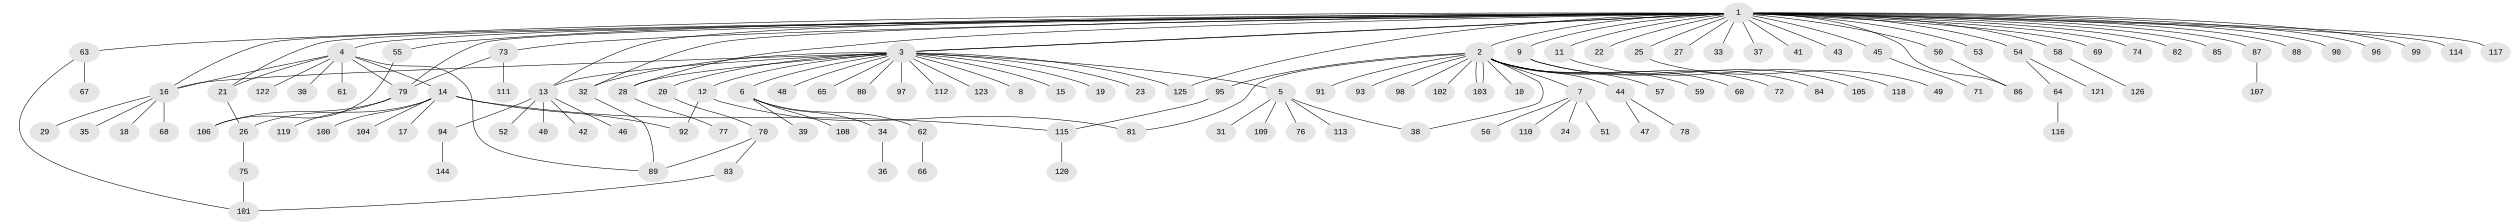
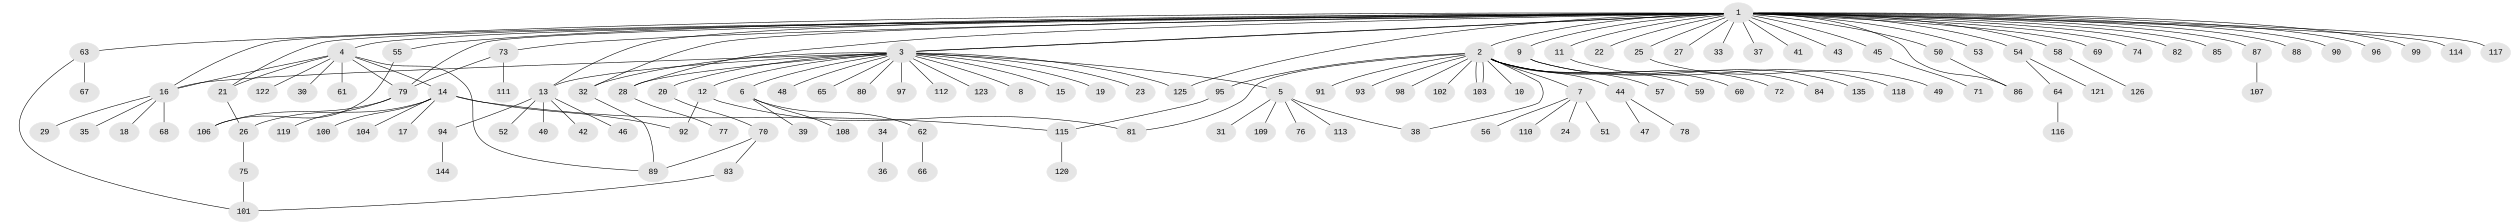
node "105": label "105" -> "135"
edge "6" -- "34": removed
